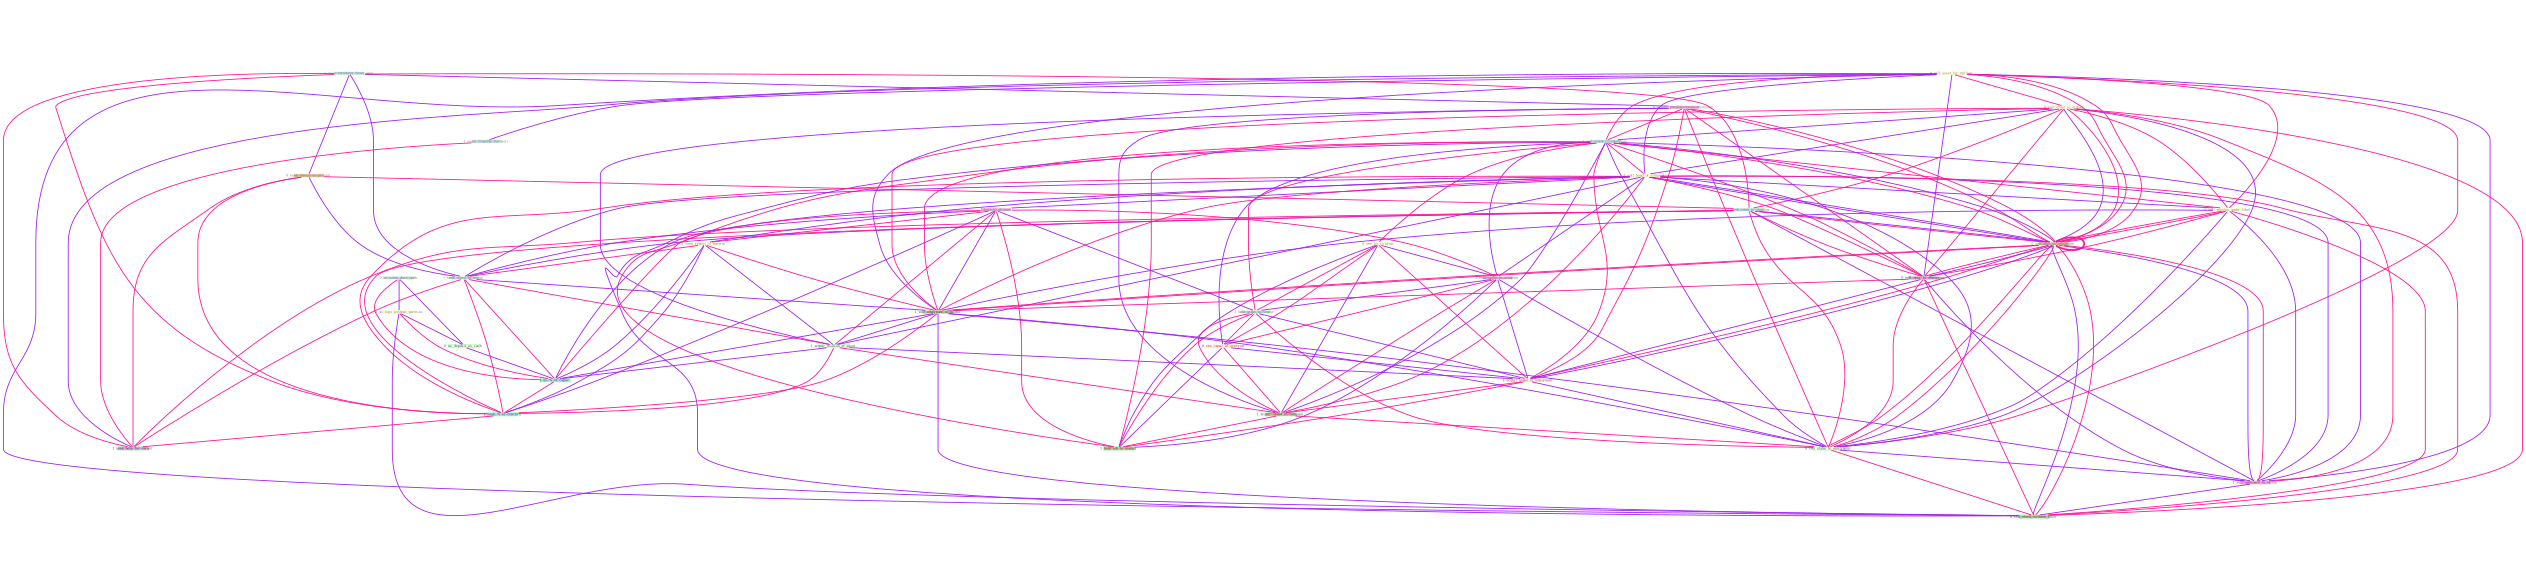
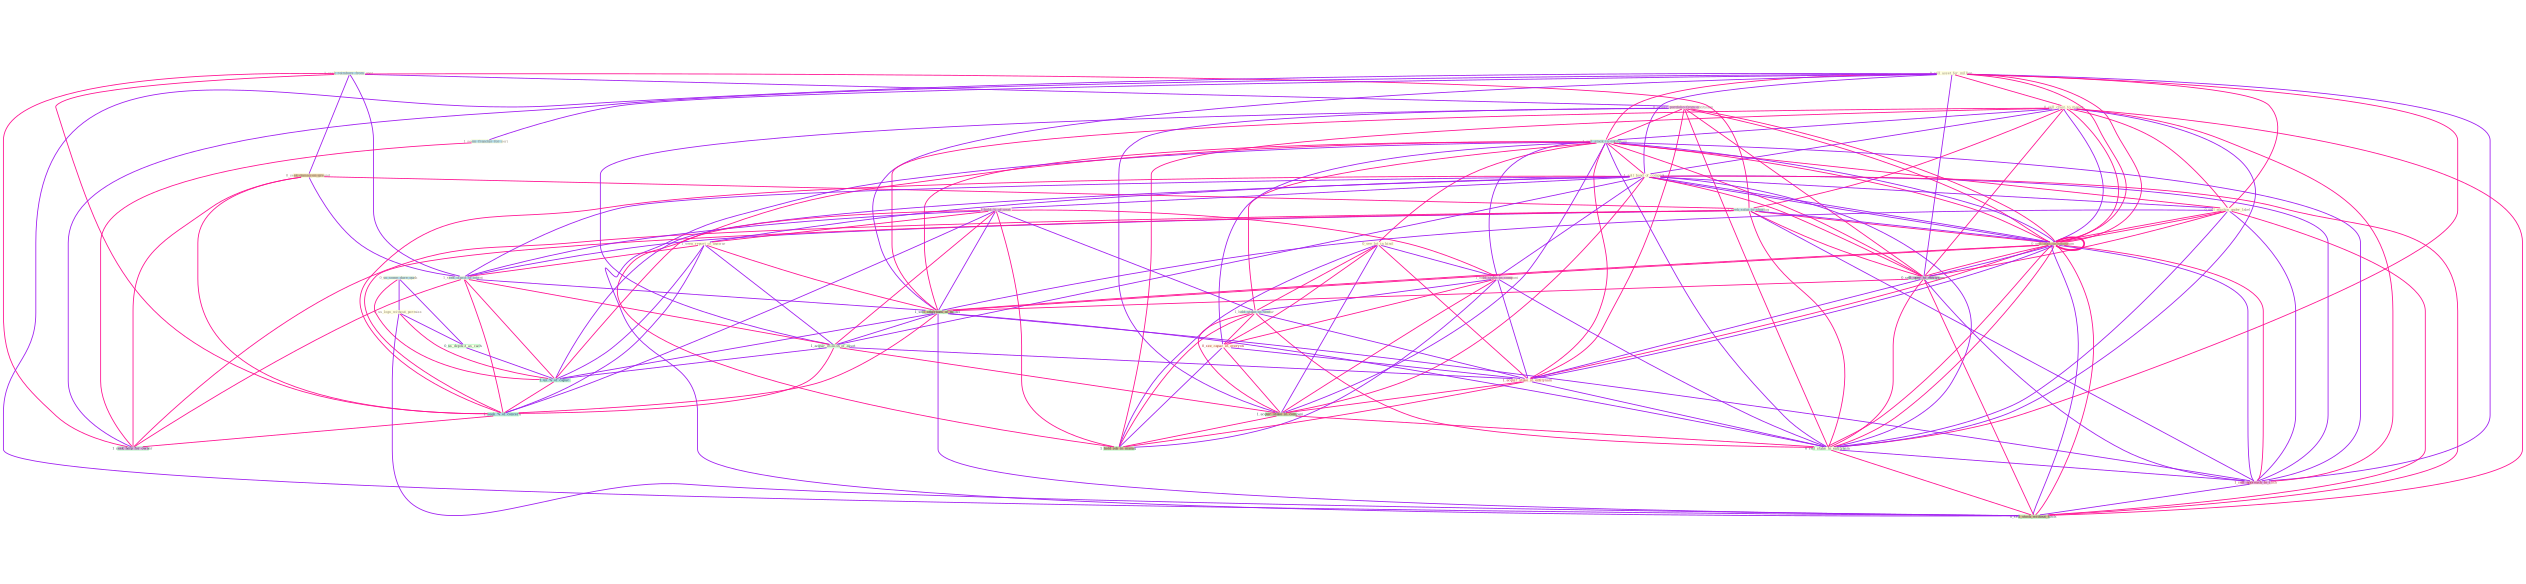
edge "1_sell_bond_of_compani" -- "1_sell_othernum_of_model": removed
node "2_us_logo_without_permiss": label "2_us_logo_without_permiss" -> "0_us_logo_without_permiss"
node "1_sell_approach_to_client": label "1_sell_approach_to_client" -> "1_sell_approach_to_cach"
